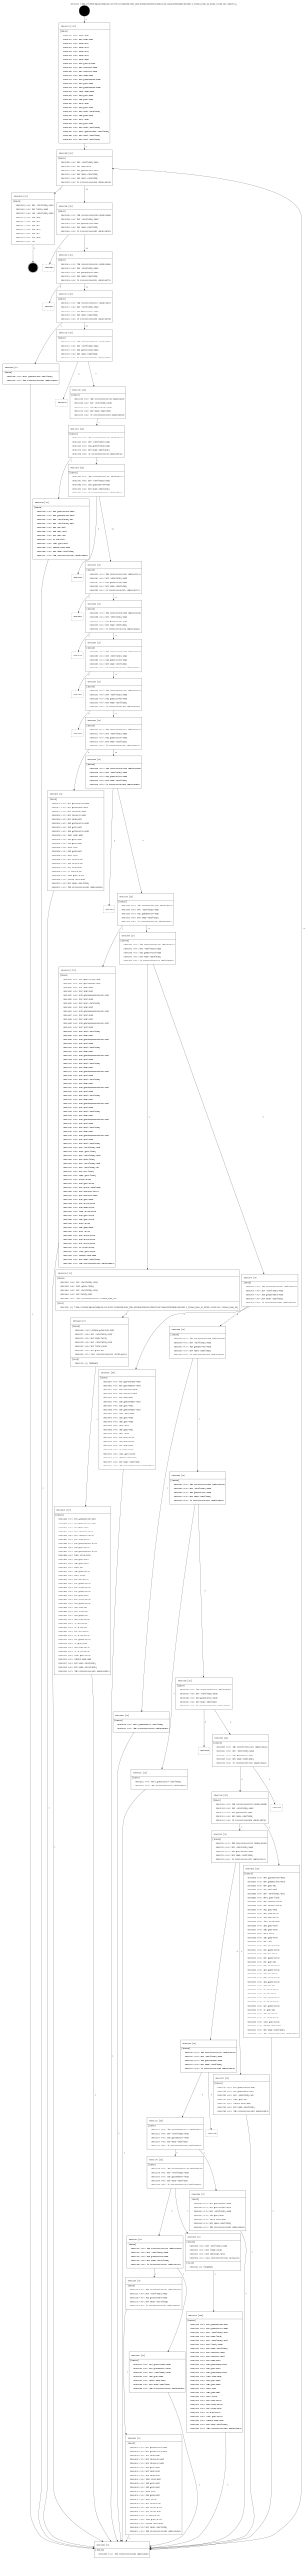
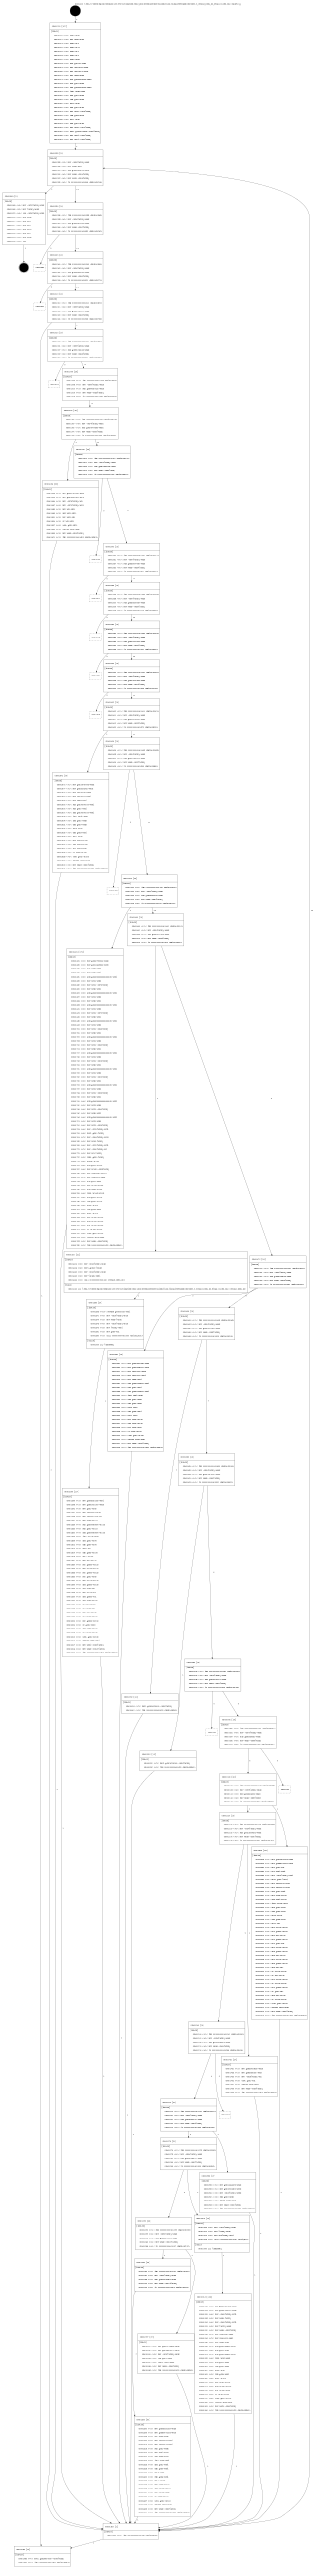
edge "0x40198b [12]" -> "0x401fb3 [5]": reversed
